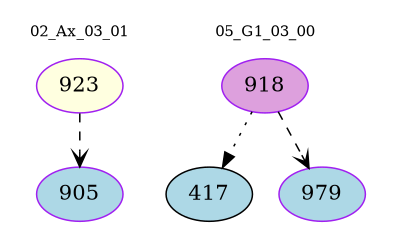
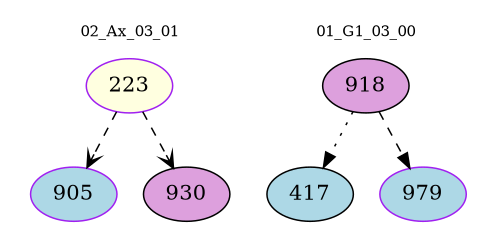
cluster "05_G1_03_00": label "05_G1_03_00" -> "01_G1_03_00"
node "923": label "923" -> "223"
node "918": color purple -> black
edge "918" -> "979": arrowhead vee -> normal
node "930": added
